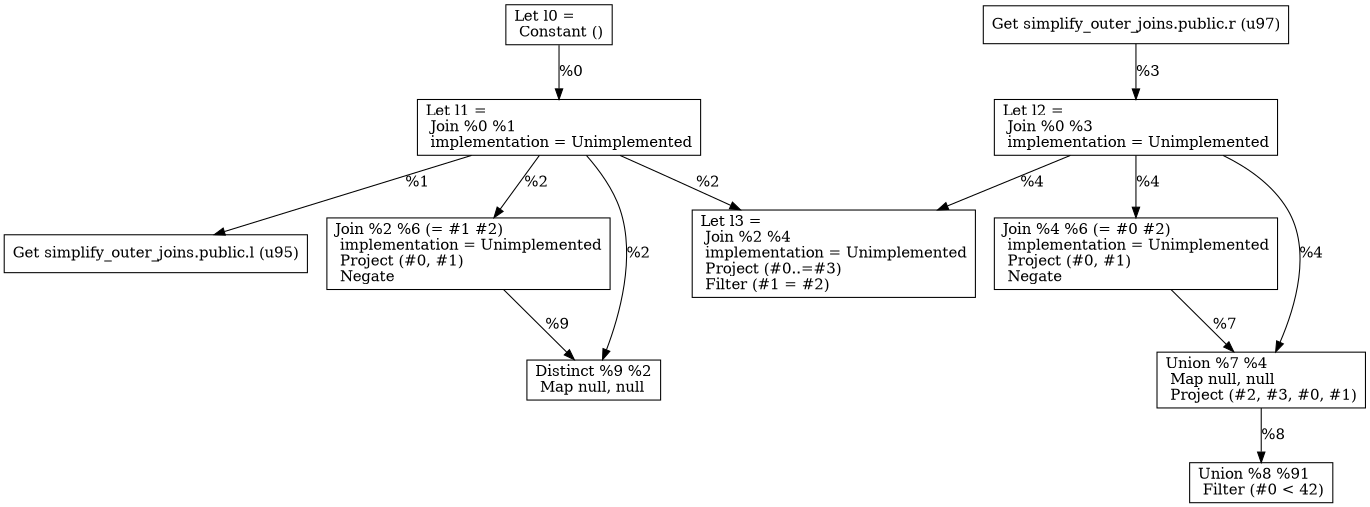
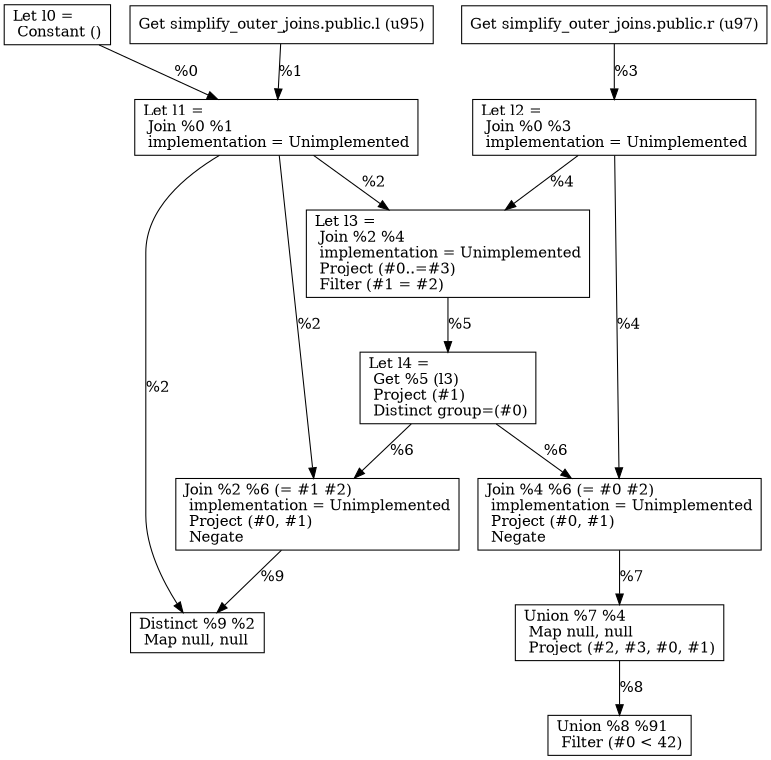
edge "Let l1 = Join %0 %1 implementation = Unimplemented" -> "Get simplify_outer_joins.public.l (u95)": reversed
edge "Let l2 = Join %0 %3 implementation = Unimplemented" -> "Union %7 %4 Map null, null Project (#2, #3, #0, #1)": removed, label "%4"
node "Let l4 = Get %5 (l3) Project (#1) Distinct group=(#0)": added
